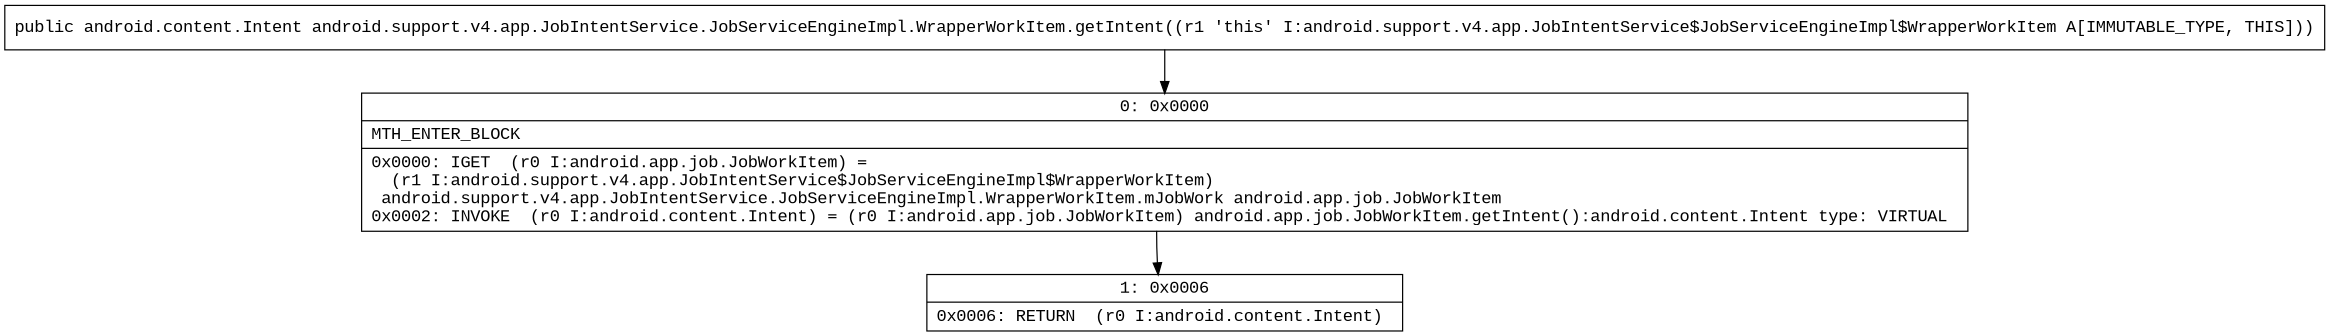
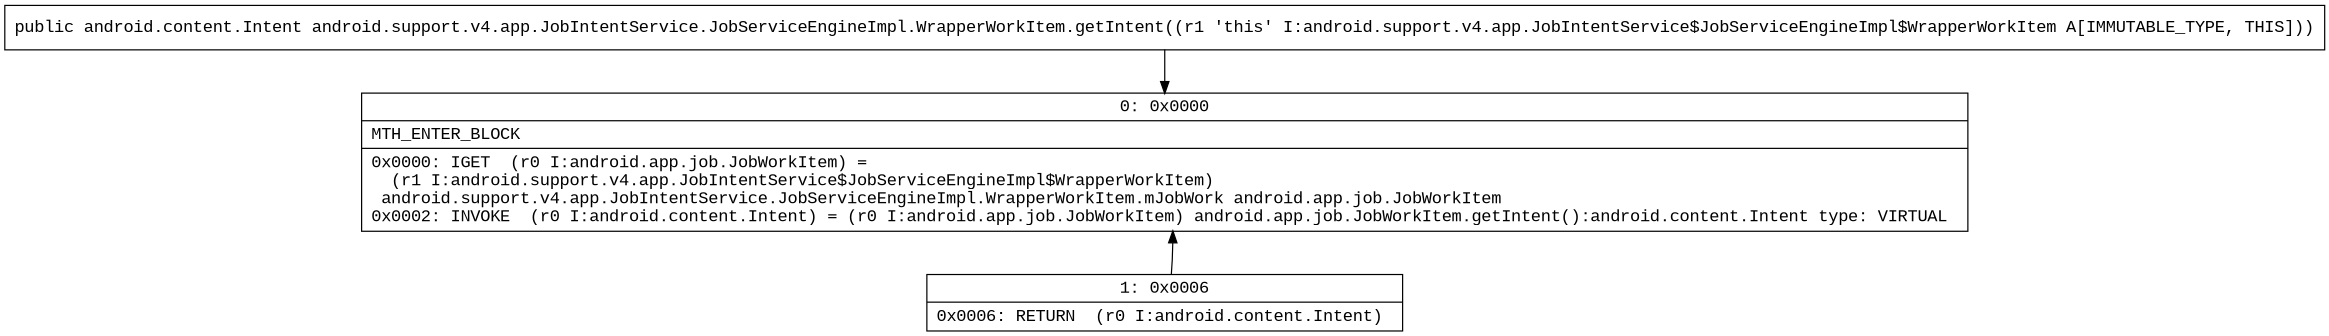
edge "0: 0x0000" -> "1: 0x0006": reversed
